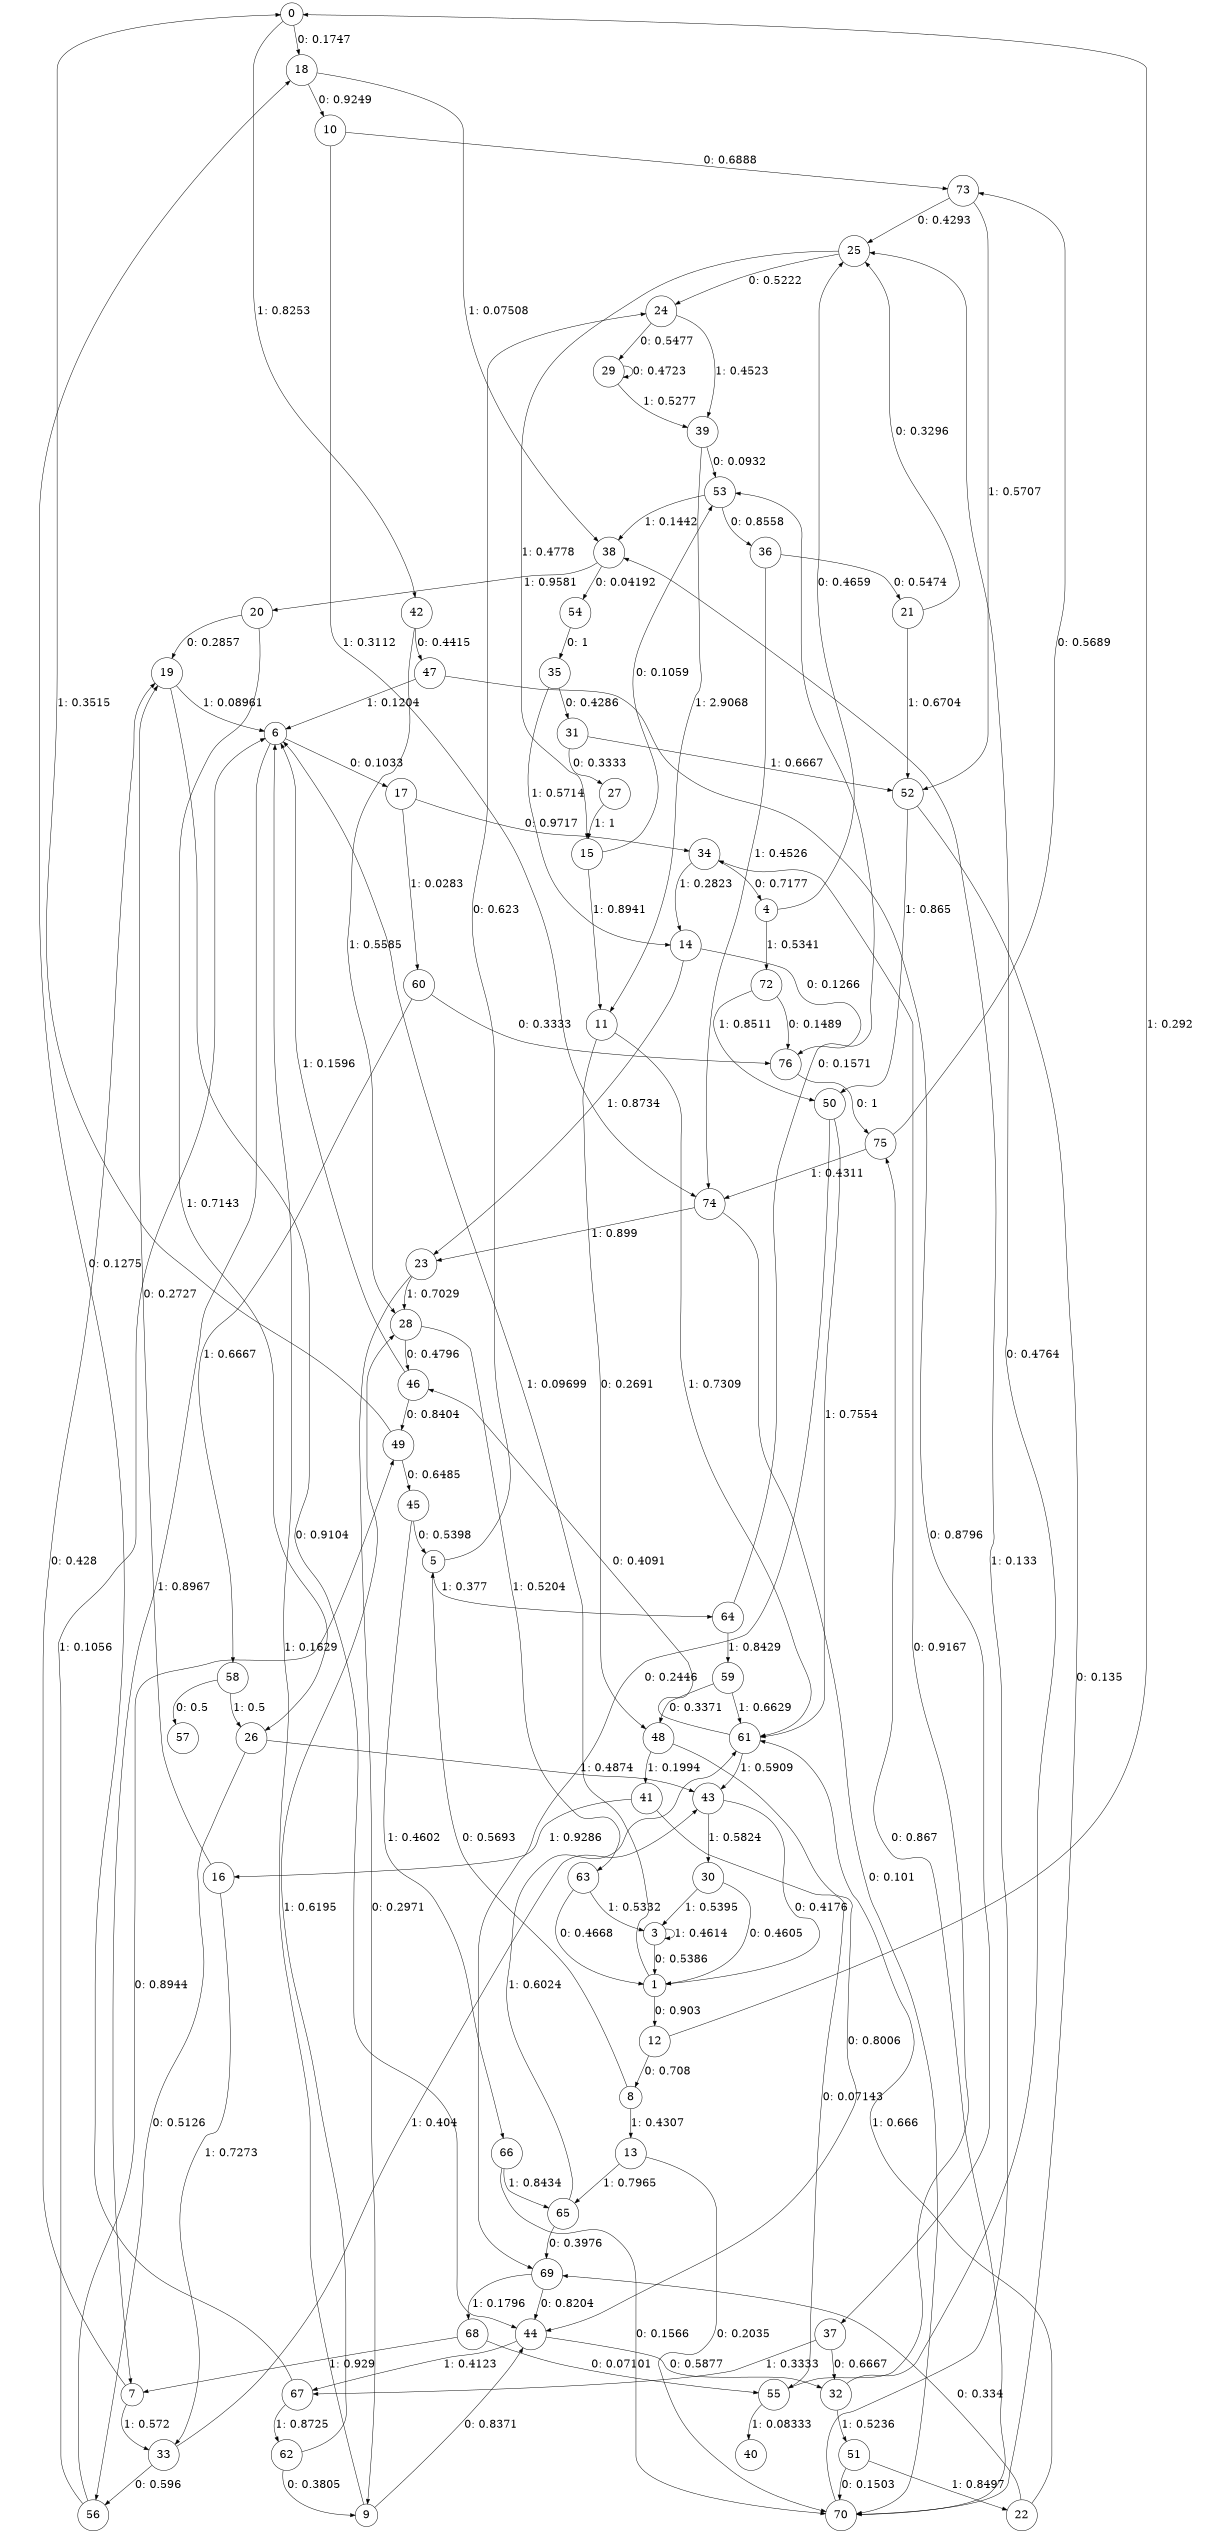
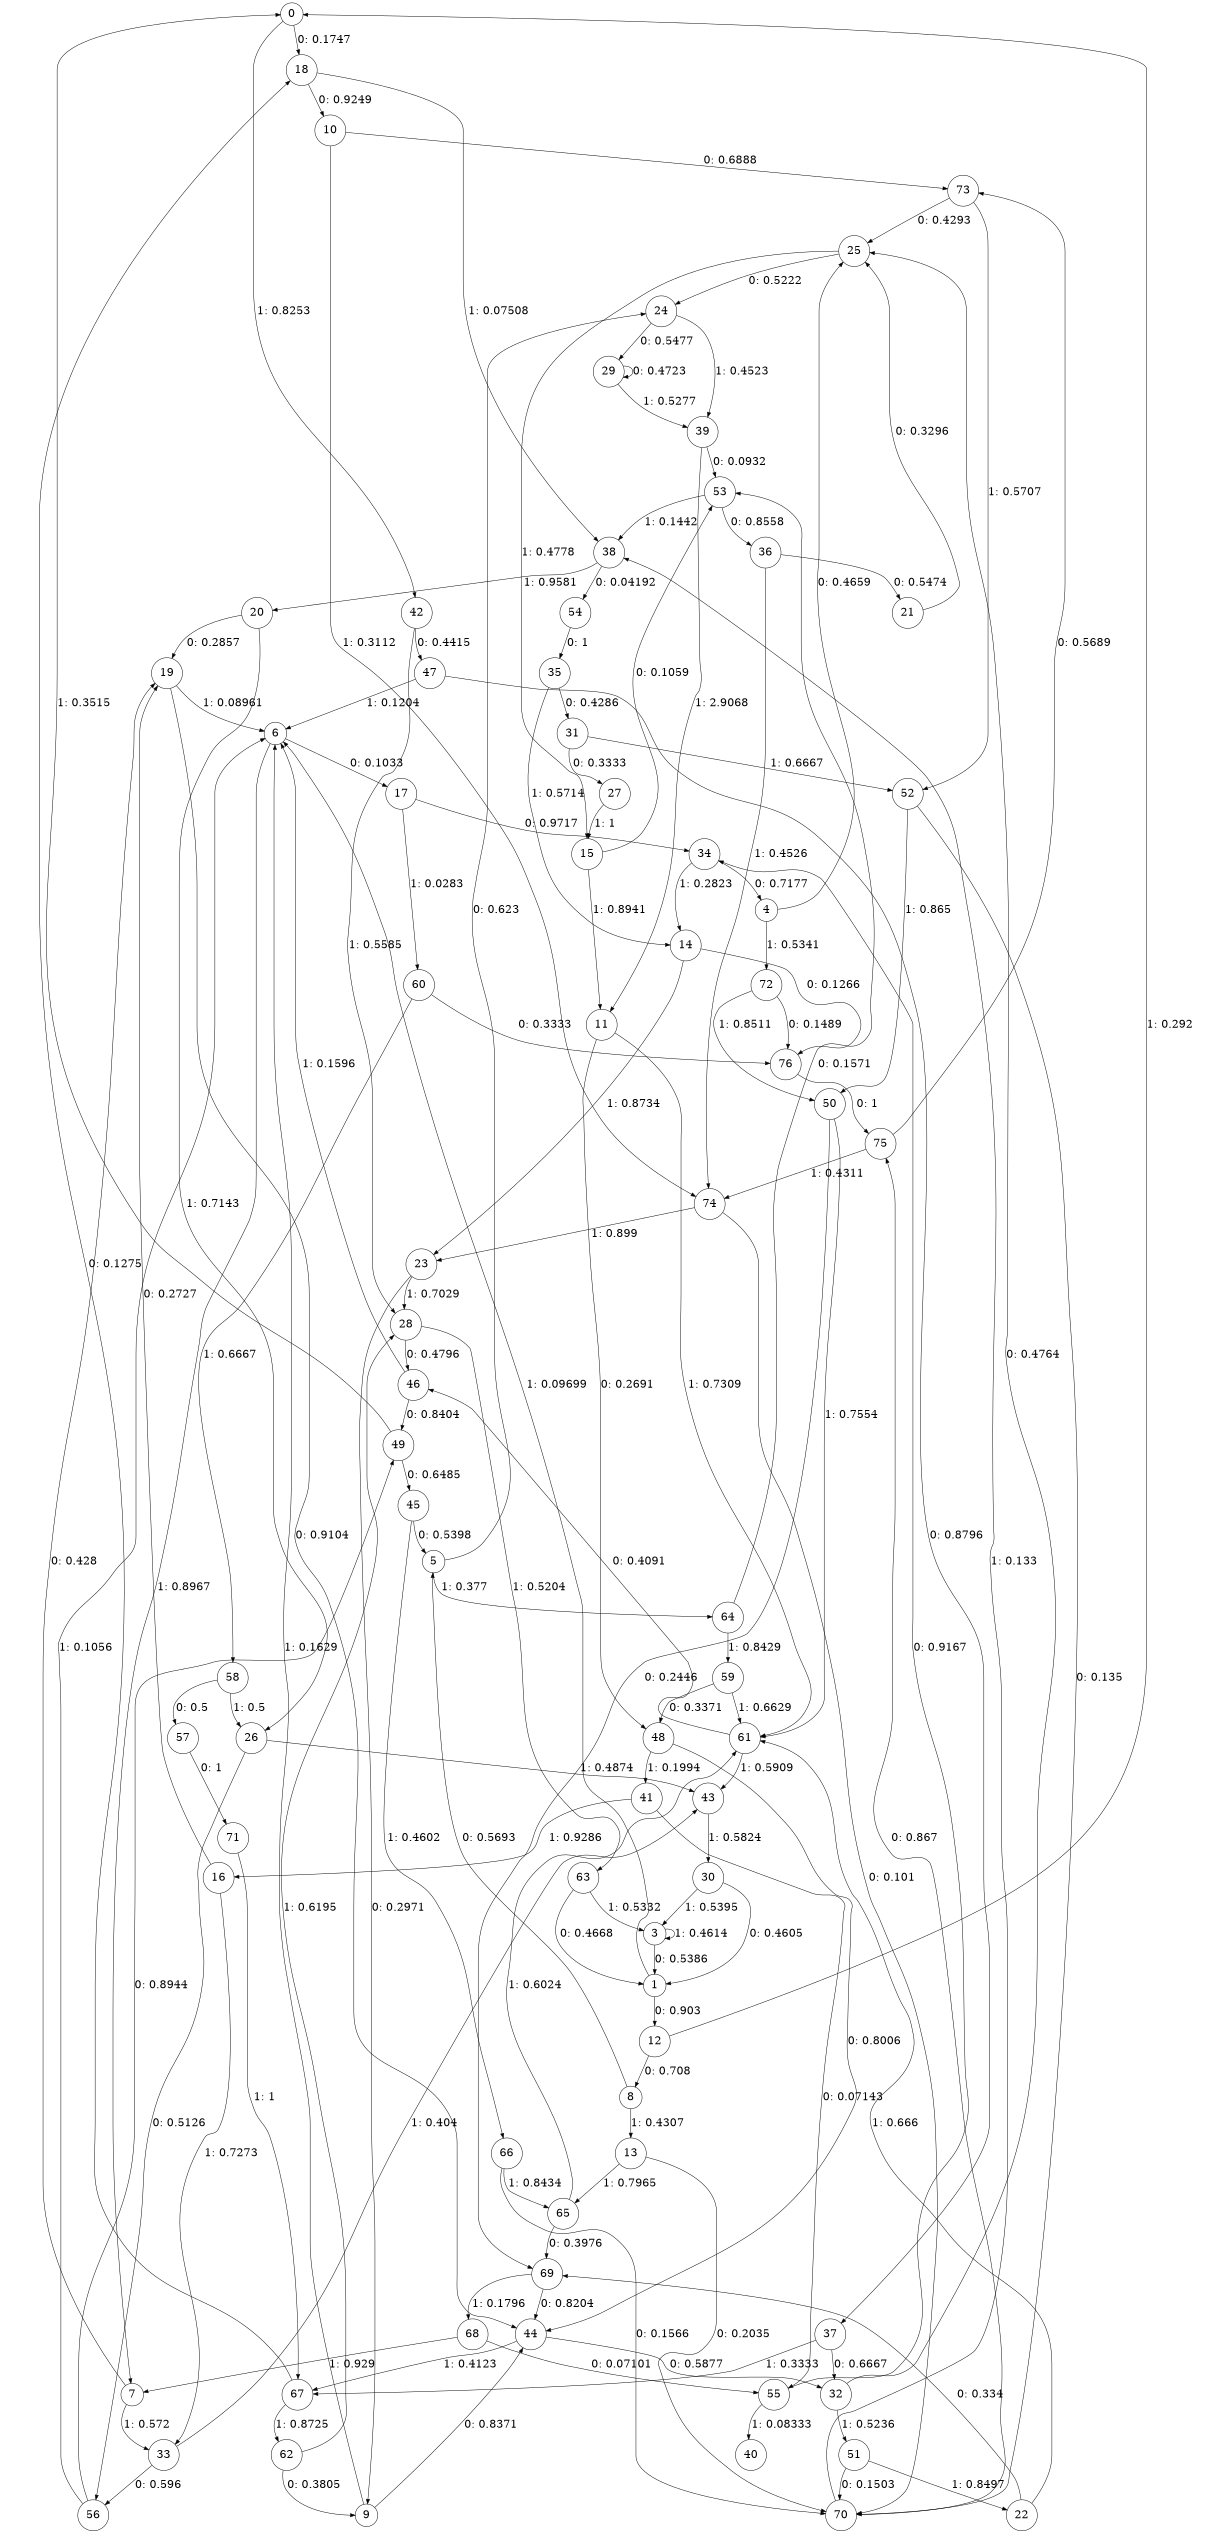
edge "21" -> "52": removed, label "1: 0.6704"
node "71": added
edge "43" -> "1": removed, label "0: 0.4176"
